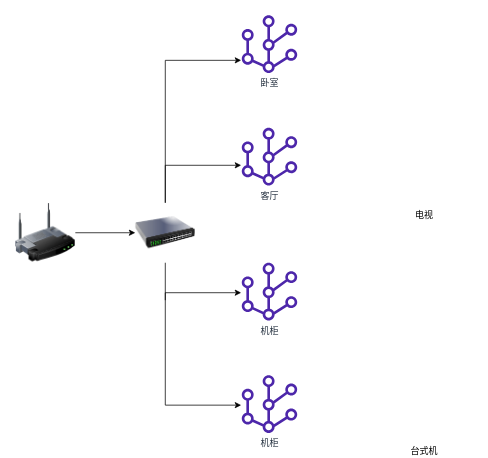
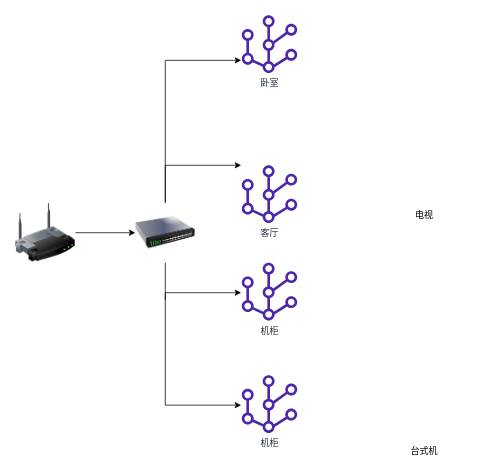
node "客厅": moved (270, 157) -> (270, 194)
